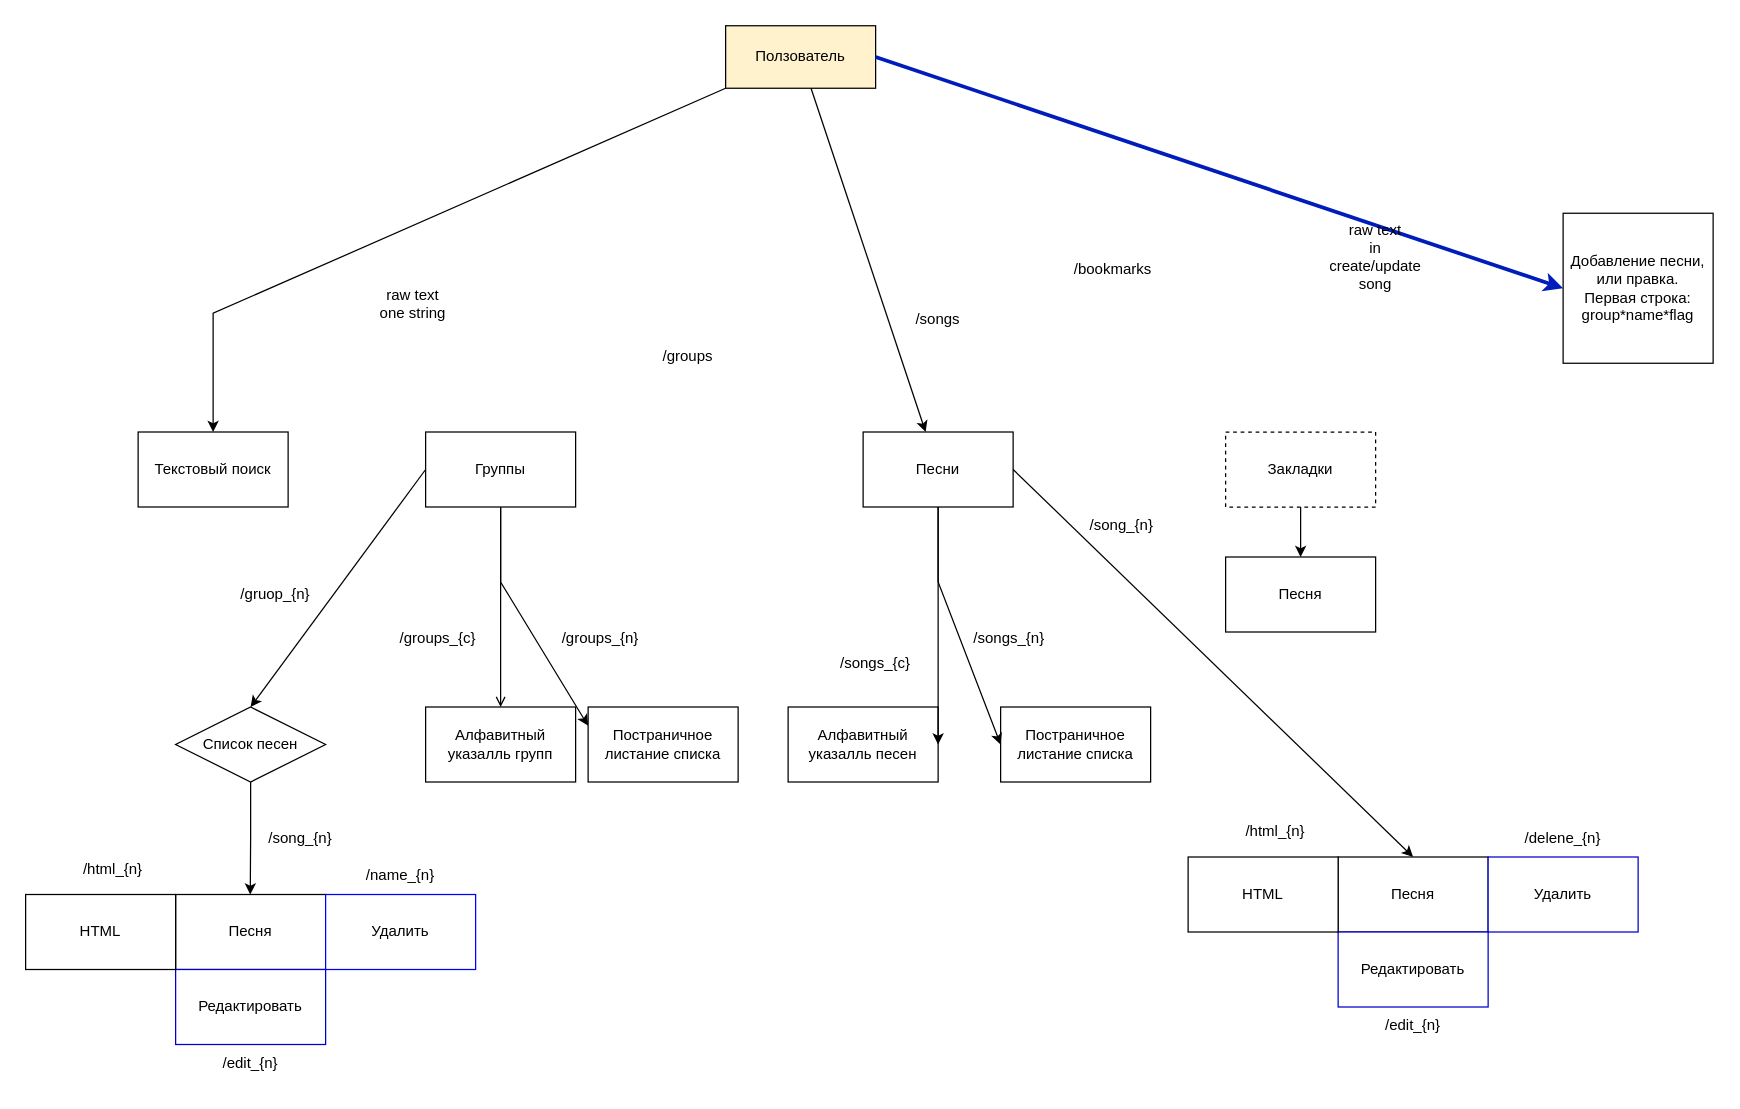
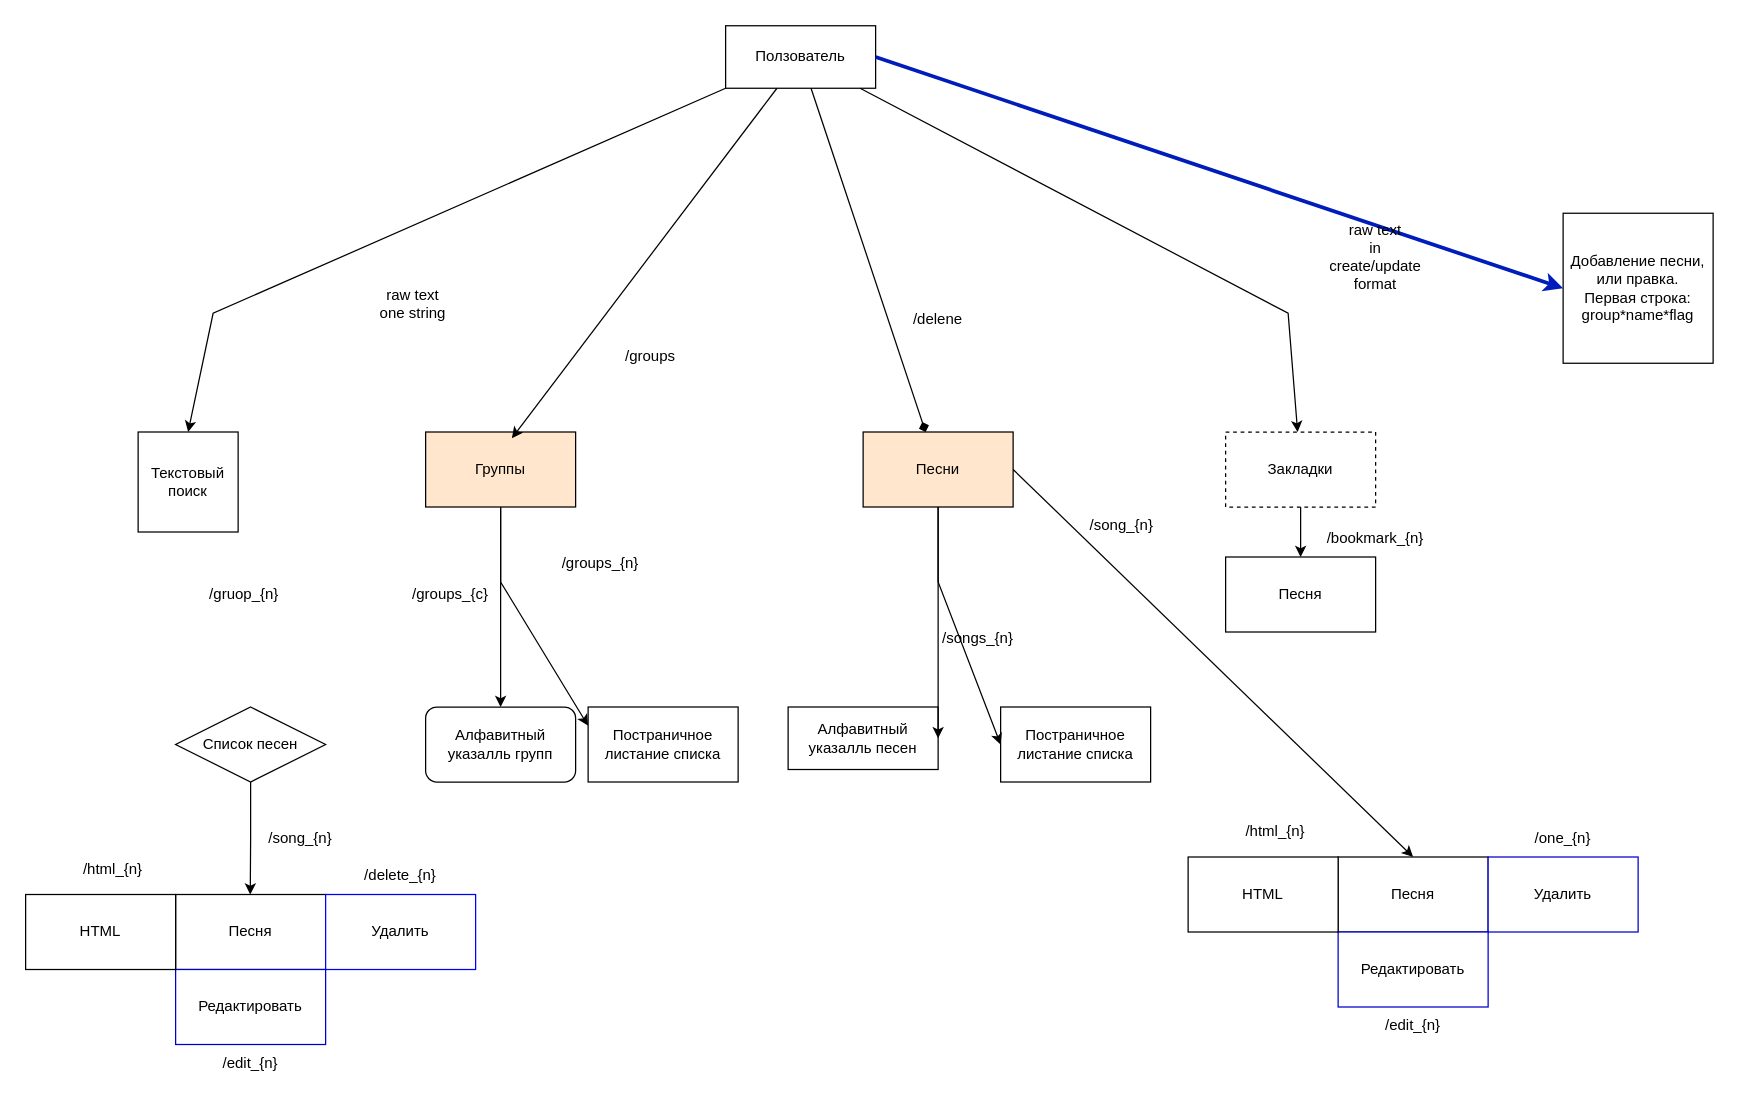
node "Ползователь": fillcolor #fff2cc -> #ffffff
edge "Ползователь" -> "Закладки": added
node "raw text in create/update song": label "raw text in create/update song" -> "raw text in create/update format"
edge "Ползователь" -> "Группы": added
node "/bookmarks": removed
node "/songs": label "/songs" -> "/delene"
node "/groups": moved (688, 357) -> (651, 357)
edge "Ползователь" -> "Песни": arrowhead classic -> diamond
node "Текстовый поиск": size 150x75 -> 100x100
node "Группы": fillcolor #ffffff -> #ffe6cc
node "Песни": fillcolor #ffffff -> #ffe6cc
node "/bookmark_{n}": added
edge "Группы" -> "Список песен": removed
node "/gruop_{n}": moved (276, 594) -> (244, 594)
node "/groups_{c}": moved (438, 638) -> (451, 594)
node "/groups_{n}": moved (601, 638) -> (601, 563)
node "/songs_{n}": moved (1009, 638) -> (978, 638)
node "/songs_{c}": removed
edge "Группы" -> "Алфавитный указалль групп": arrowhead open -> classic
node "Алфавитный указалль групп": shape rectangle -> rounded rectangle
node "Алфавитный указалль песен": size 150x75 -> 150x63
node "/delene_{n}": label "/delene_{n}" -> "/one_{n}"
node "/name_{n}": label "/name_{n}" -> "/delete_{n}"
